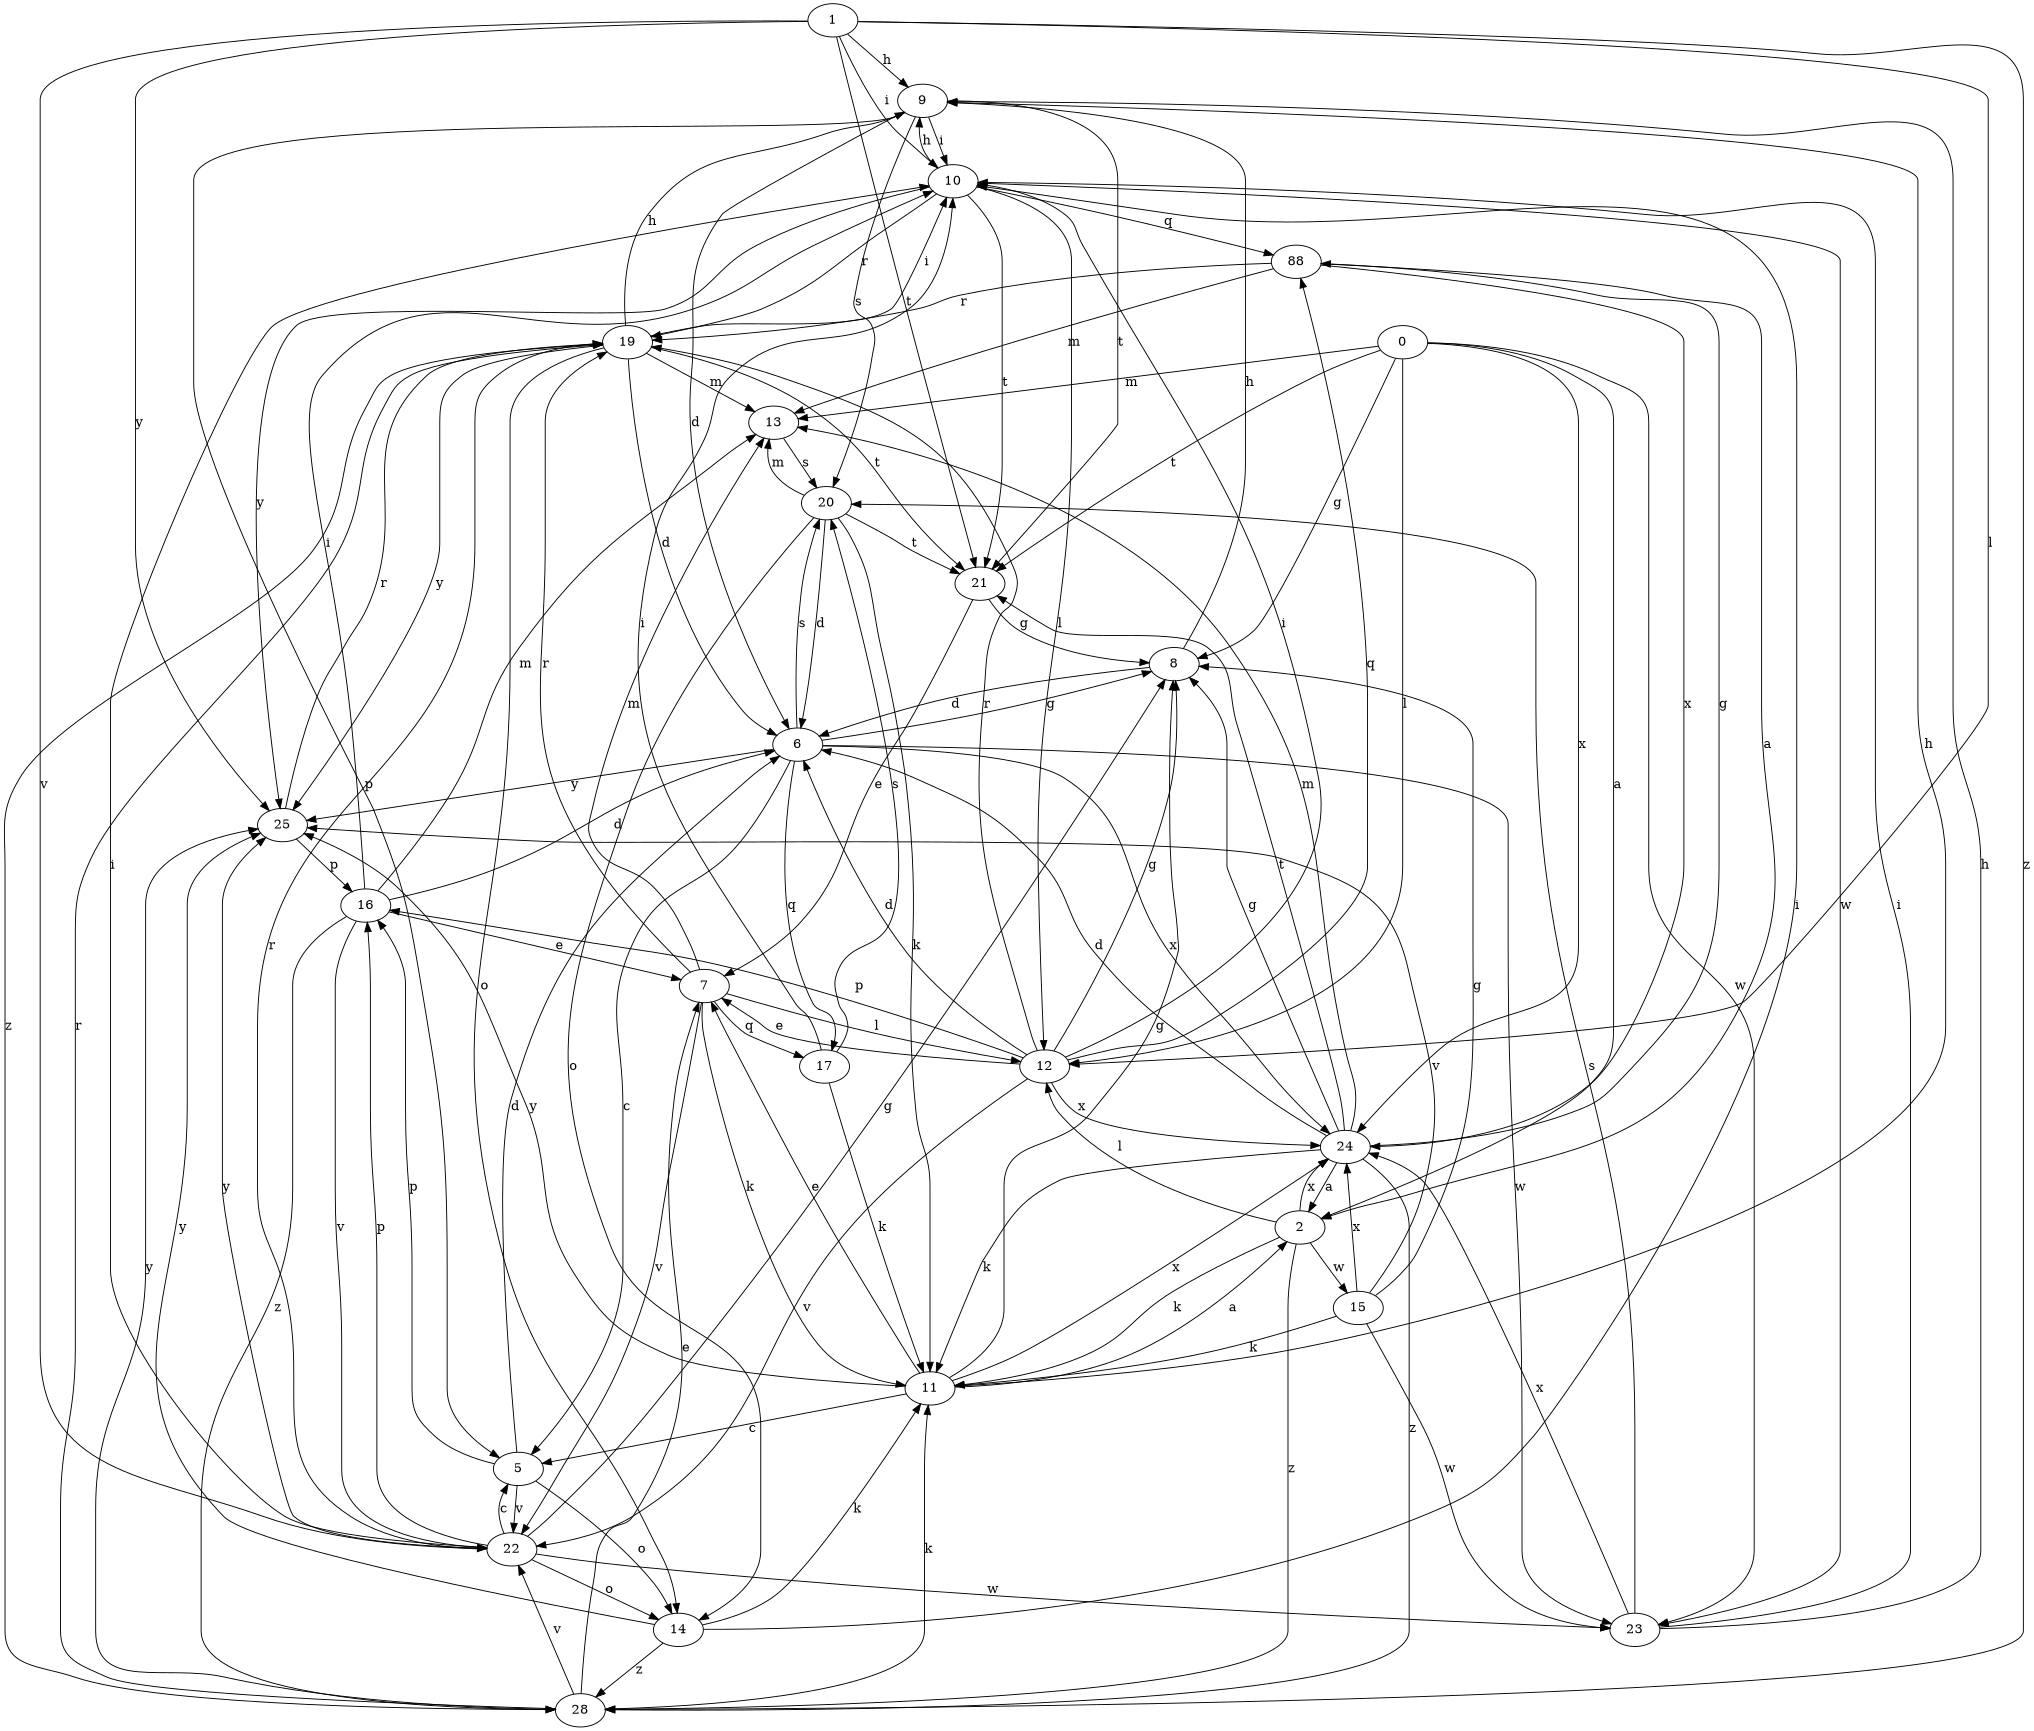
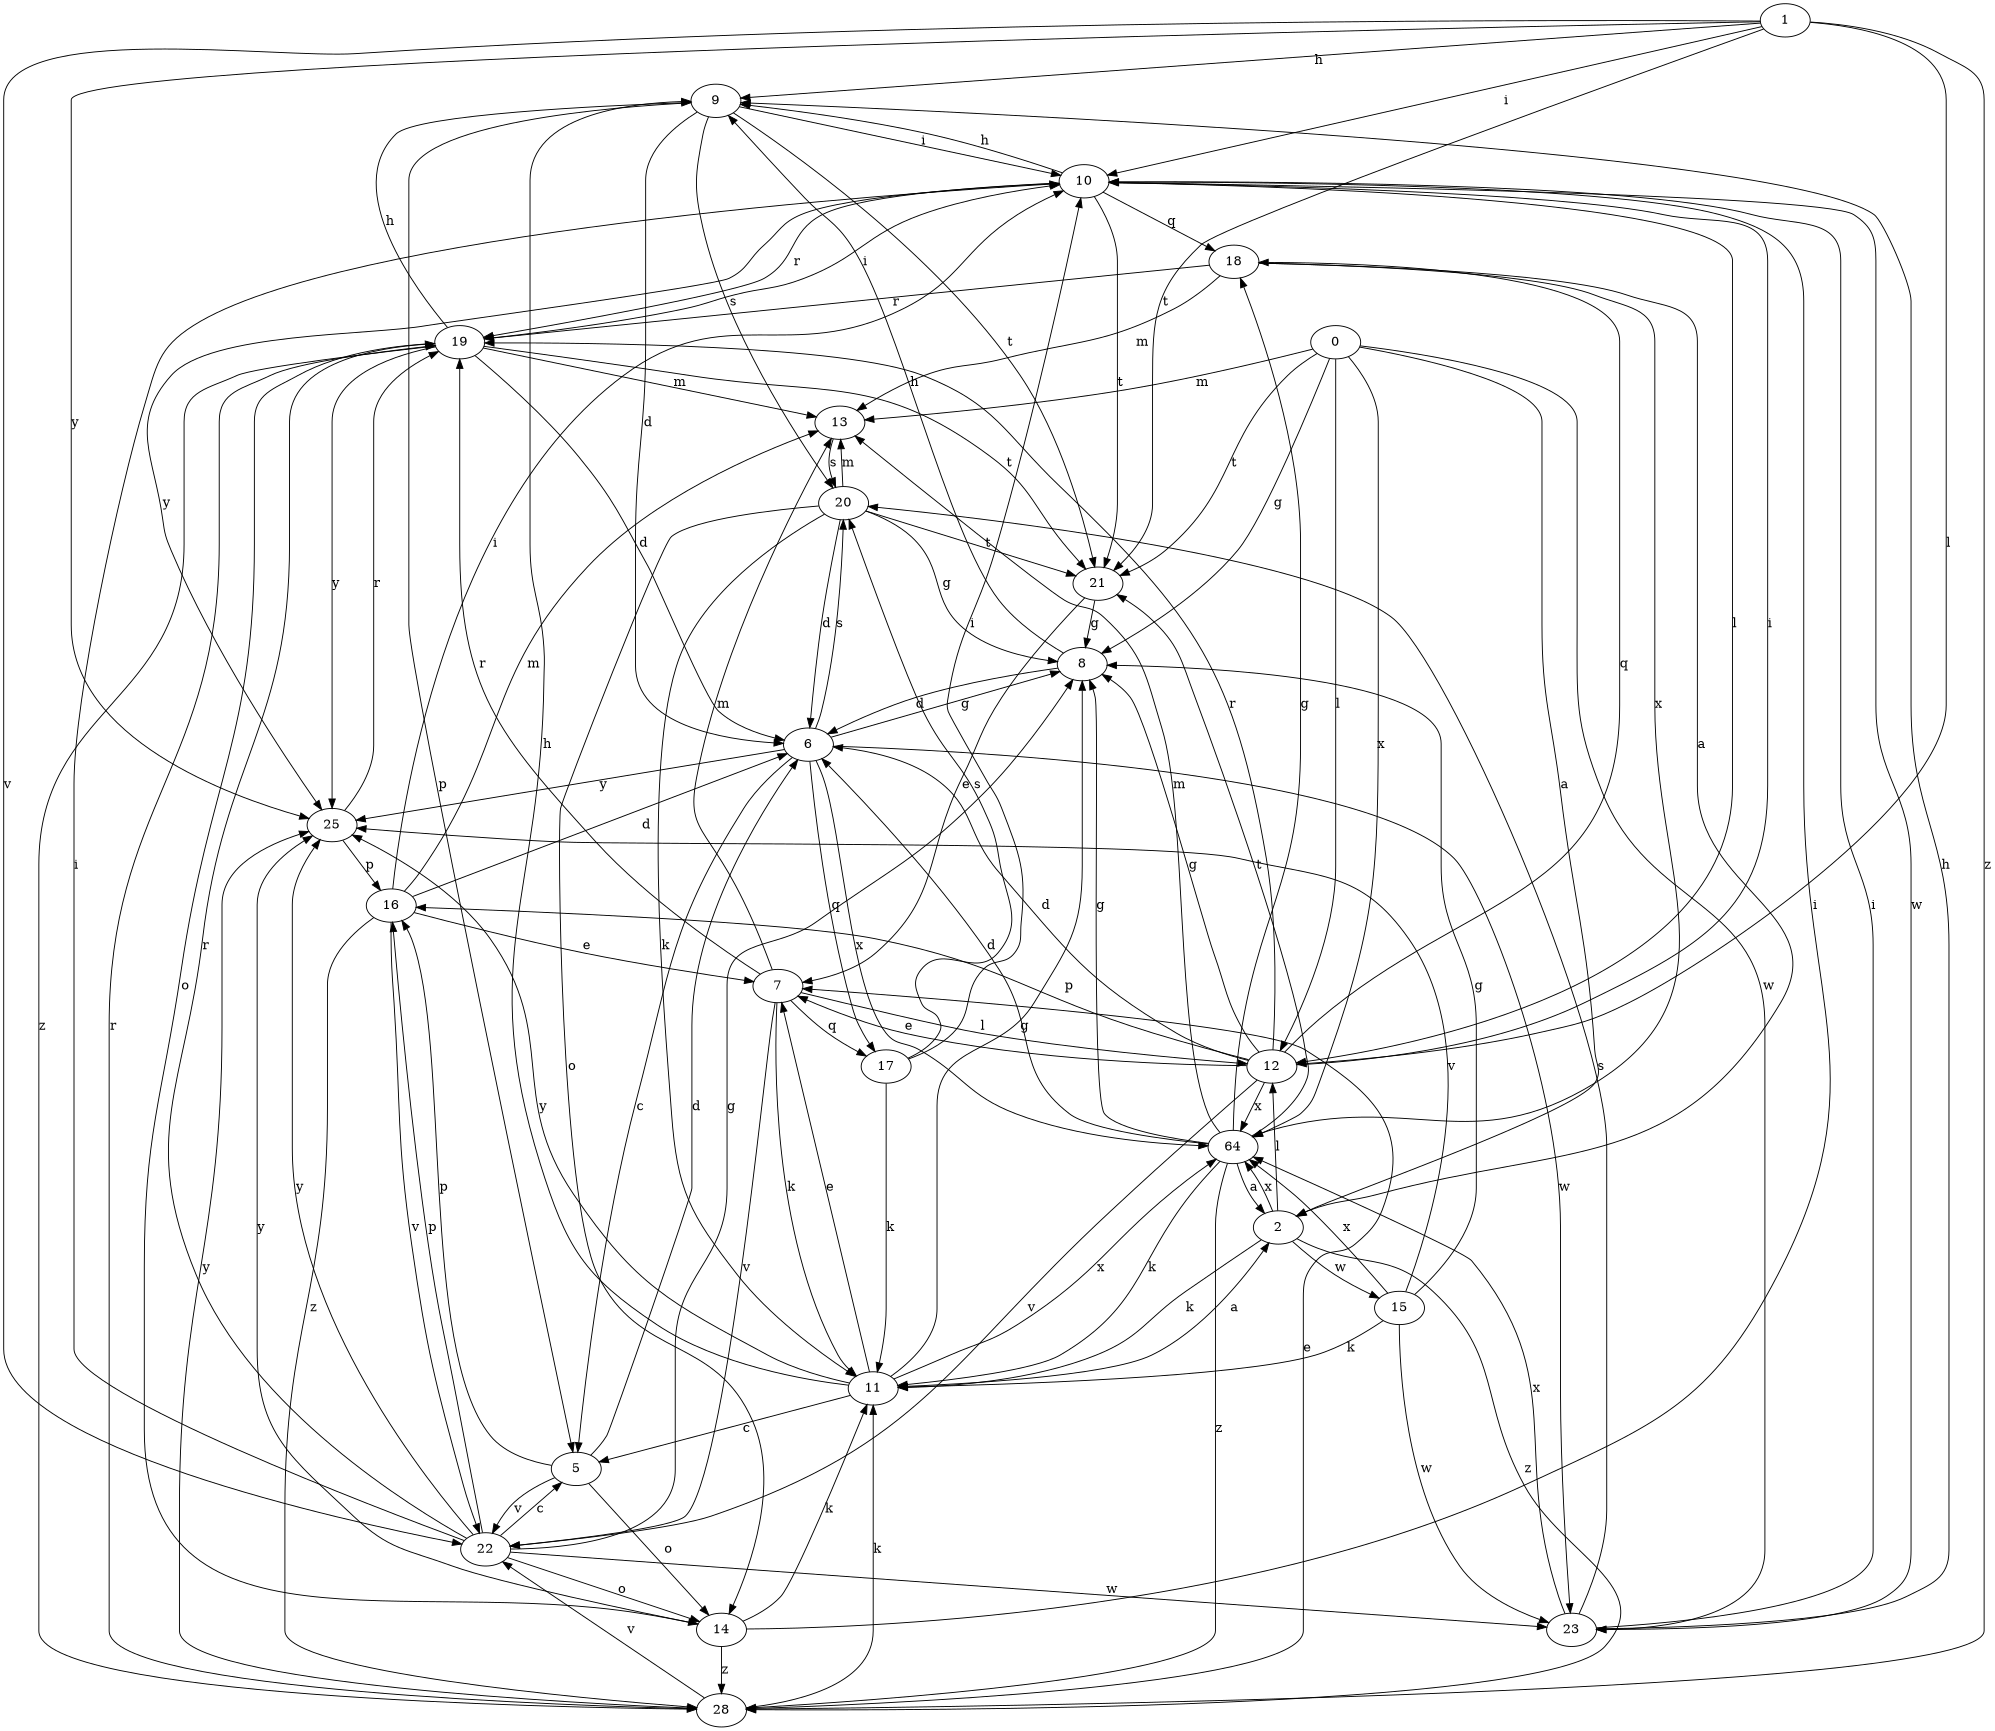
node "88": label "88" -> "18"
edge "20" -> "8": added, label "g"
node "24": label "24" -> "64"
